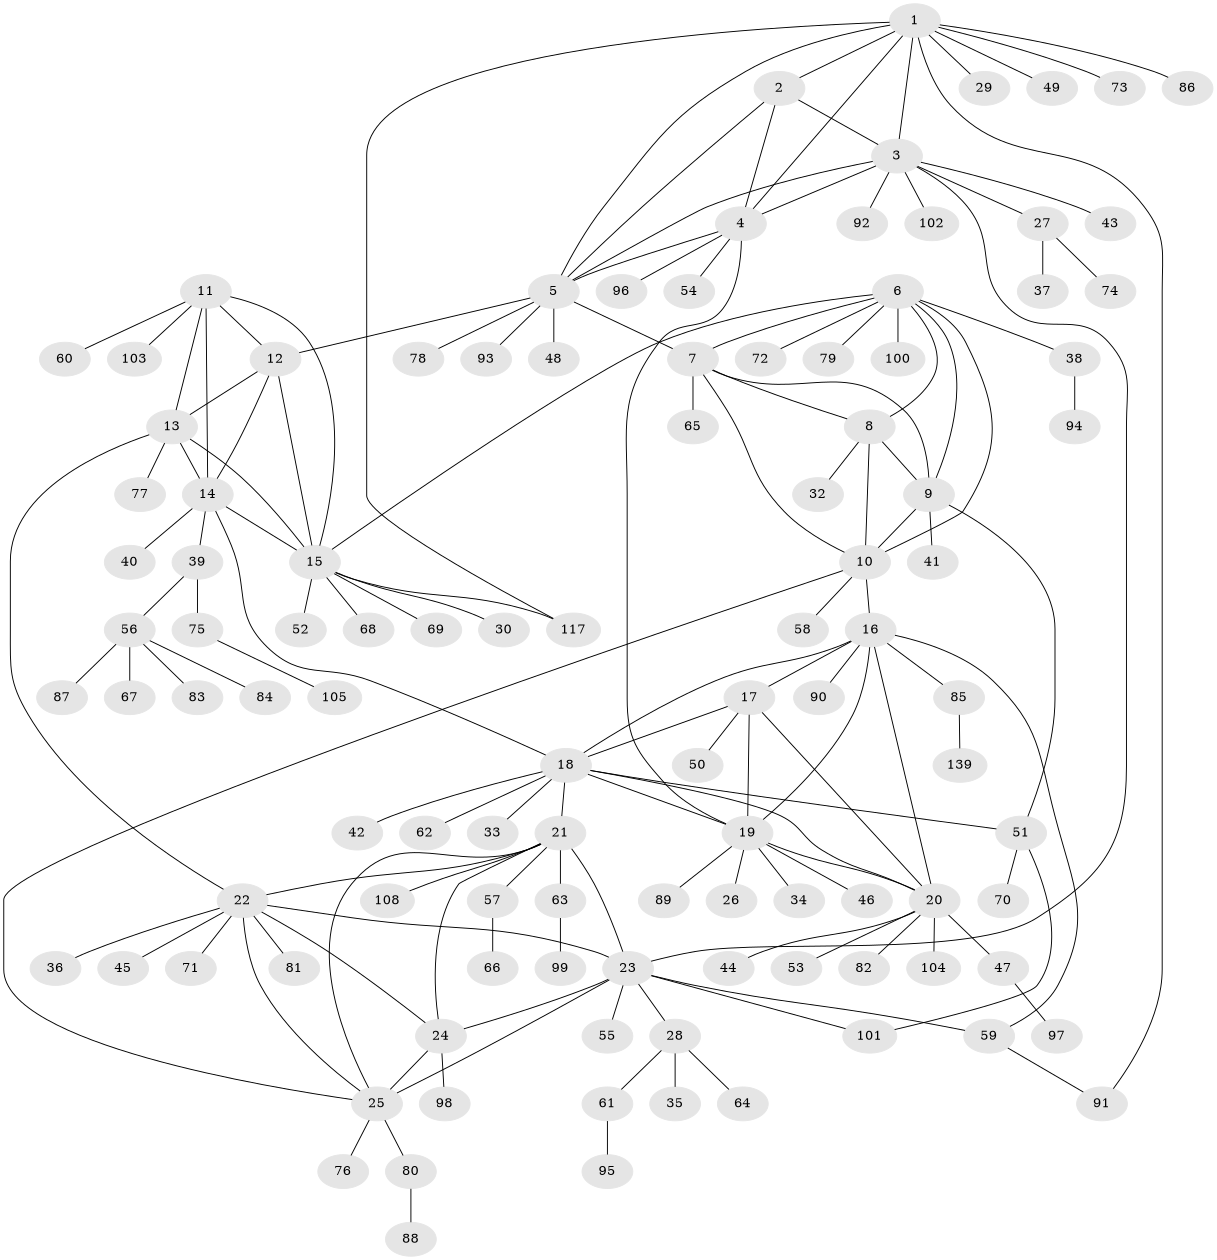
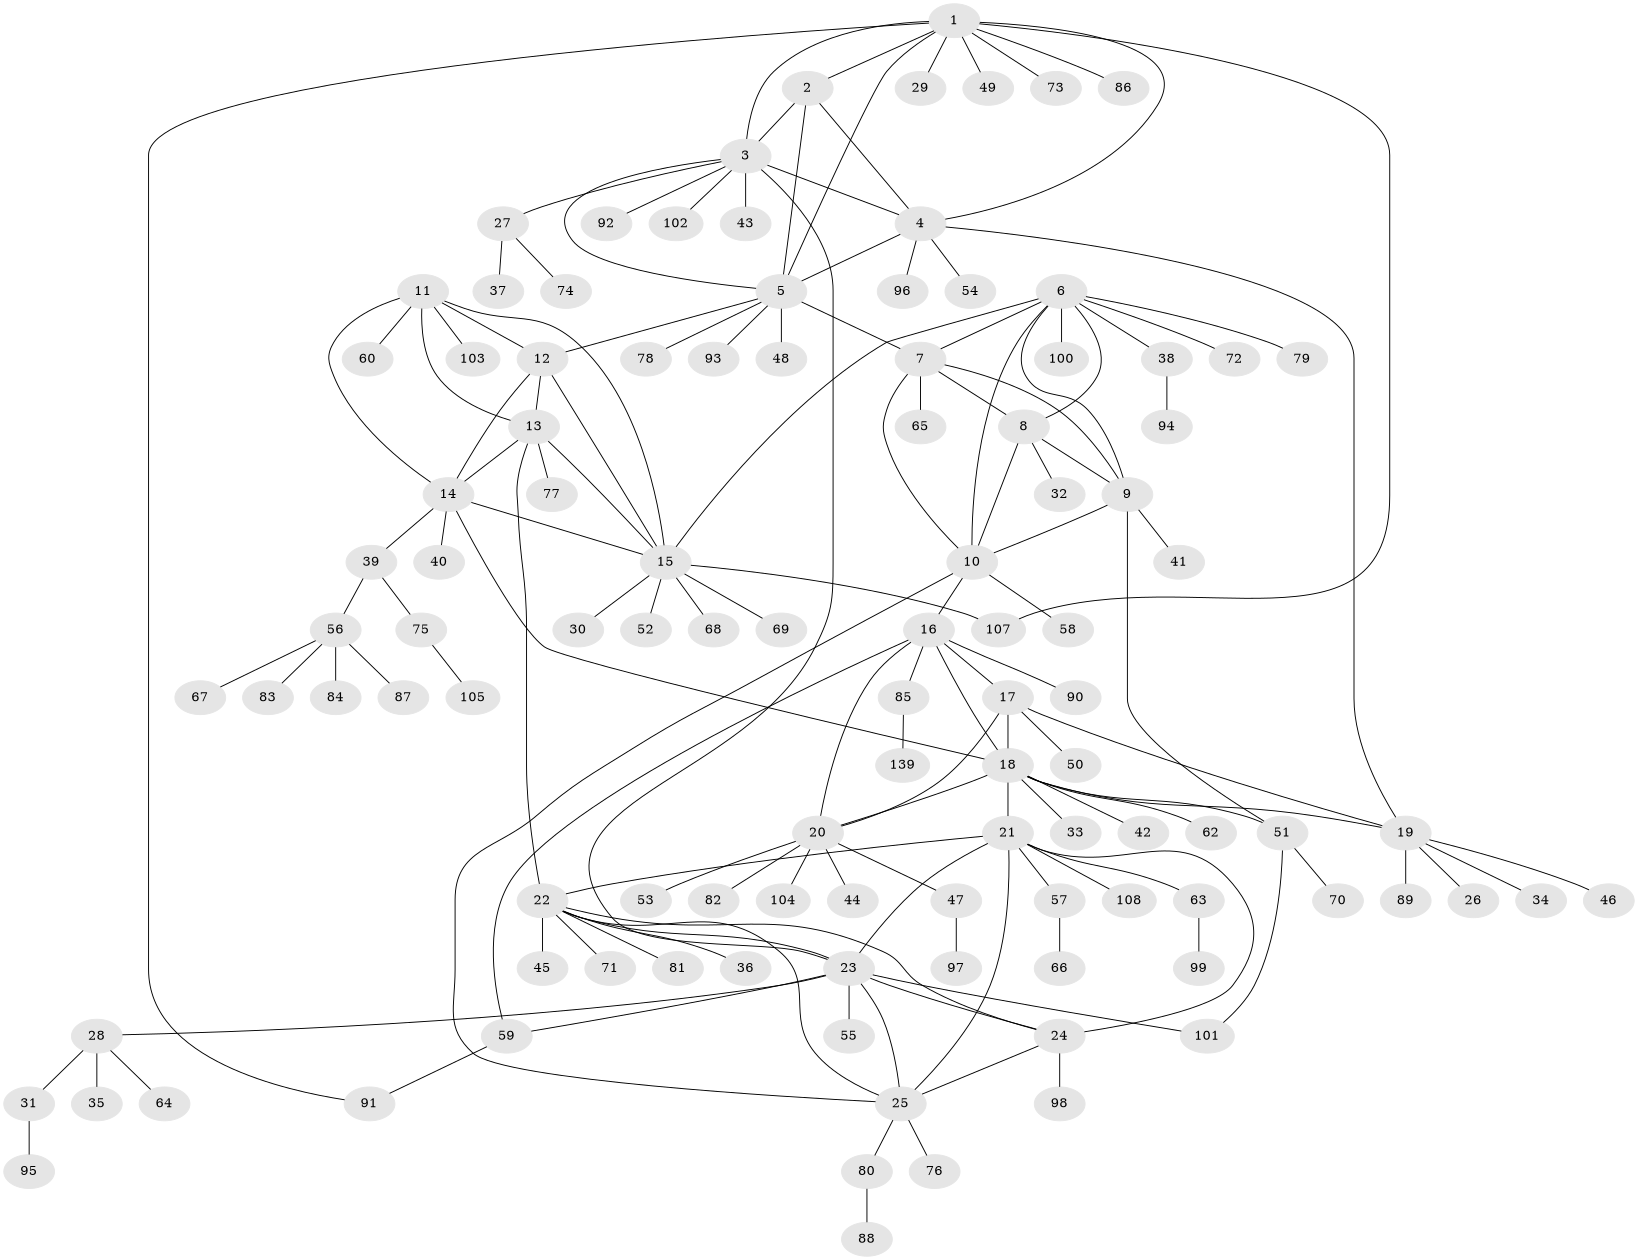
node "117": label "117" -> "107"
edge "16" -- "19": removed
edge "19" -- "20": removed
node "61": label "61" -> "31"
